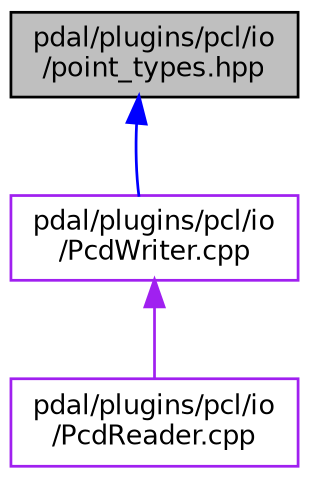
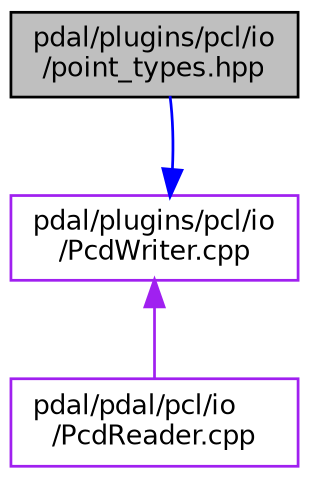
edge "pdal/plugins/pcl/io /PcdWriter.cpp" -> "pdal/plugins/pcl/io /point_types.hpp": reversed
node "pdal/plugins/pcl/io /PcdReader.cpp": label "pdal/plugins/pcl/io /PcdReader.cpp" -> "pdal/pdal/pcl/io /PcdReader.cpp"
